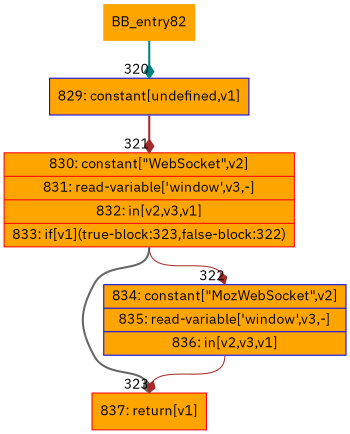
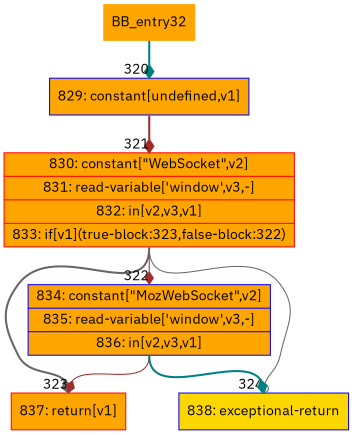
node "BB_entry82": label "BB_entry82" -> "BB_entry32"
node "838: exceptional-return": added
